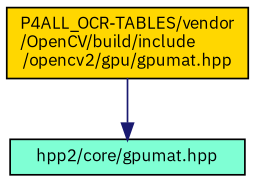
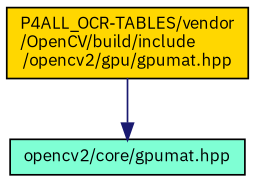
node "hpp2/core/gpumat.hpp": label "hpp2/core/gpumat.hpp" -> "opencv2/core/gpumat.hpp"
